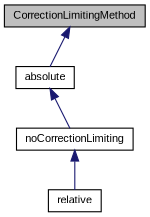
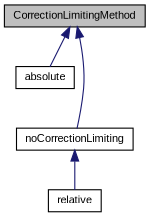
edge "noCorrectionLimiting" -> "absolute": now "noCorrectionLimiting" -> "CorrectionLimitingMethod"
